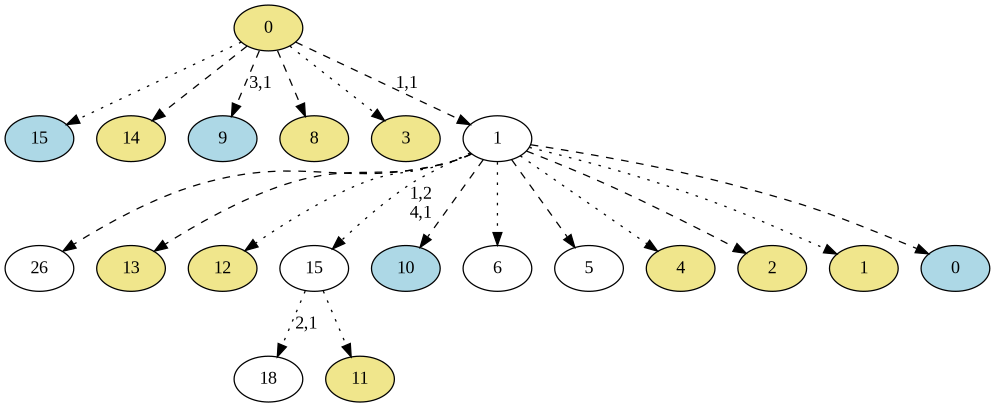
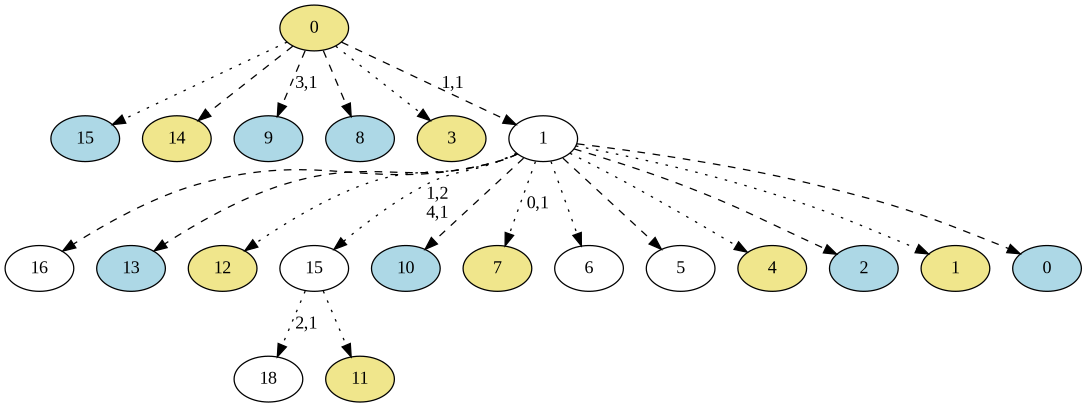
node "8": fillcolor khaki -> lightblue
node "26": label "26" -> "16"
node "13": fillcolor khaki -> lightblue
node "7": added
node "2": fillcolor khaki -> lightblue
